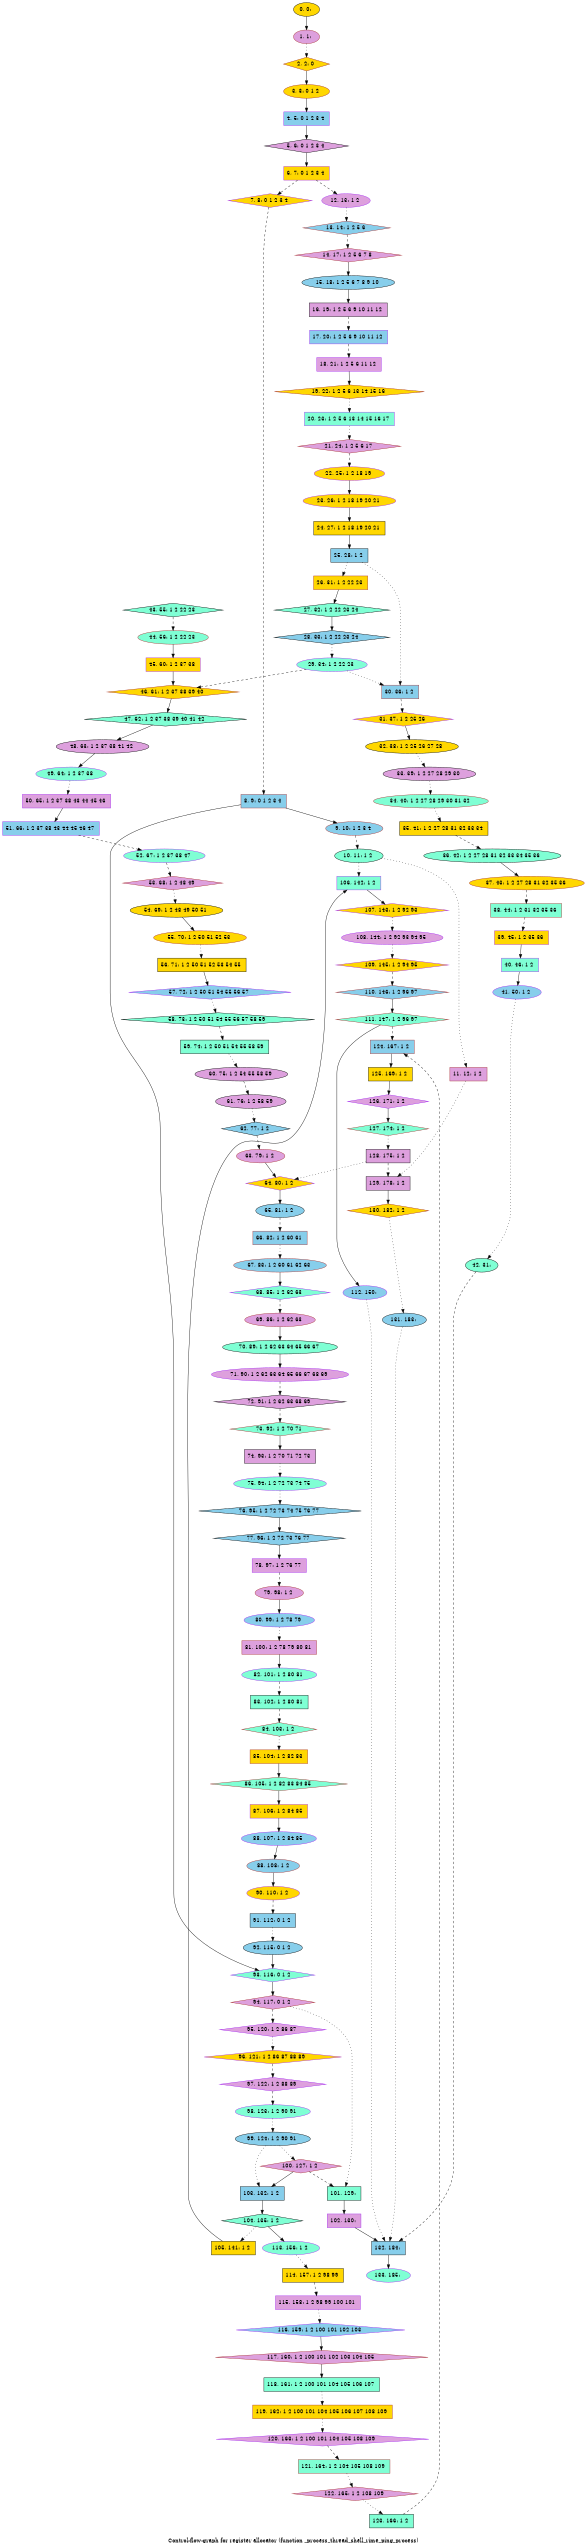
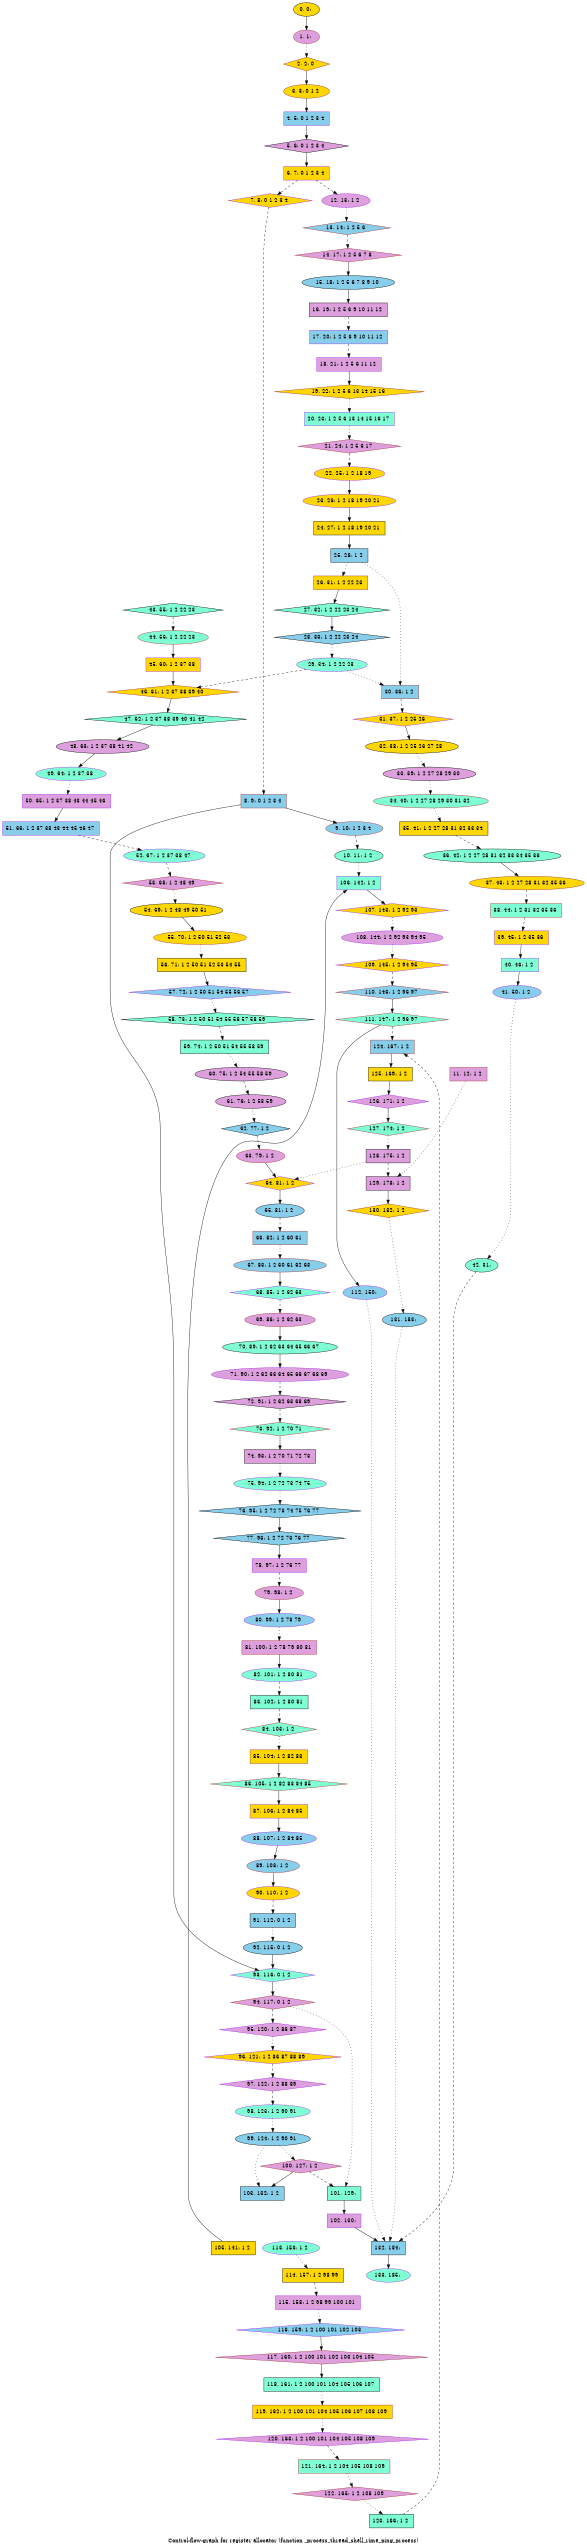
edge "10, 11: 1 2" -> "11, 12: 1 2": removed
node "64, 80: 1 2": label "64, 80: 1 2" -> "64, 81: 1 2"
node "88, 108: 1 2": label "88, 108: 1 2" -> "89, 108: 1 2"
node "104, 135: 1 2": removed
